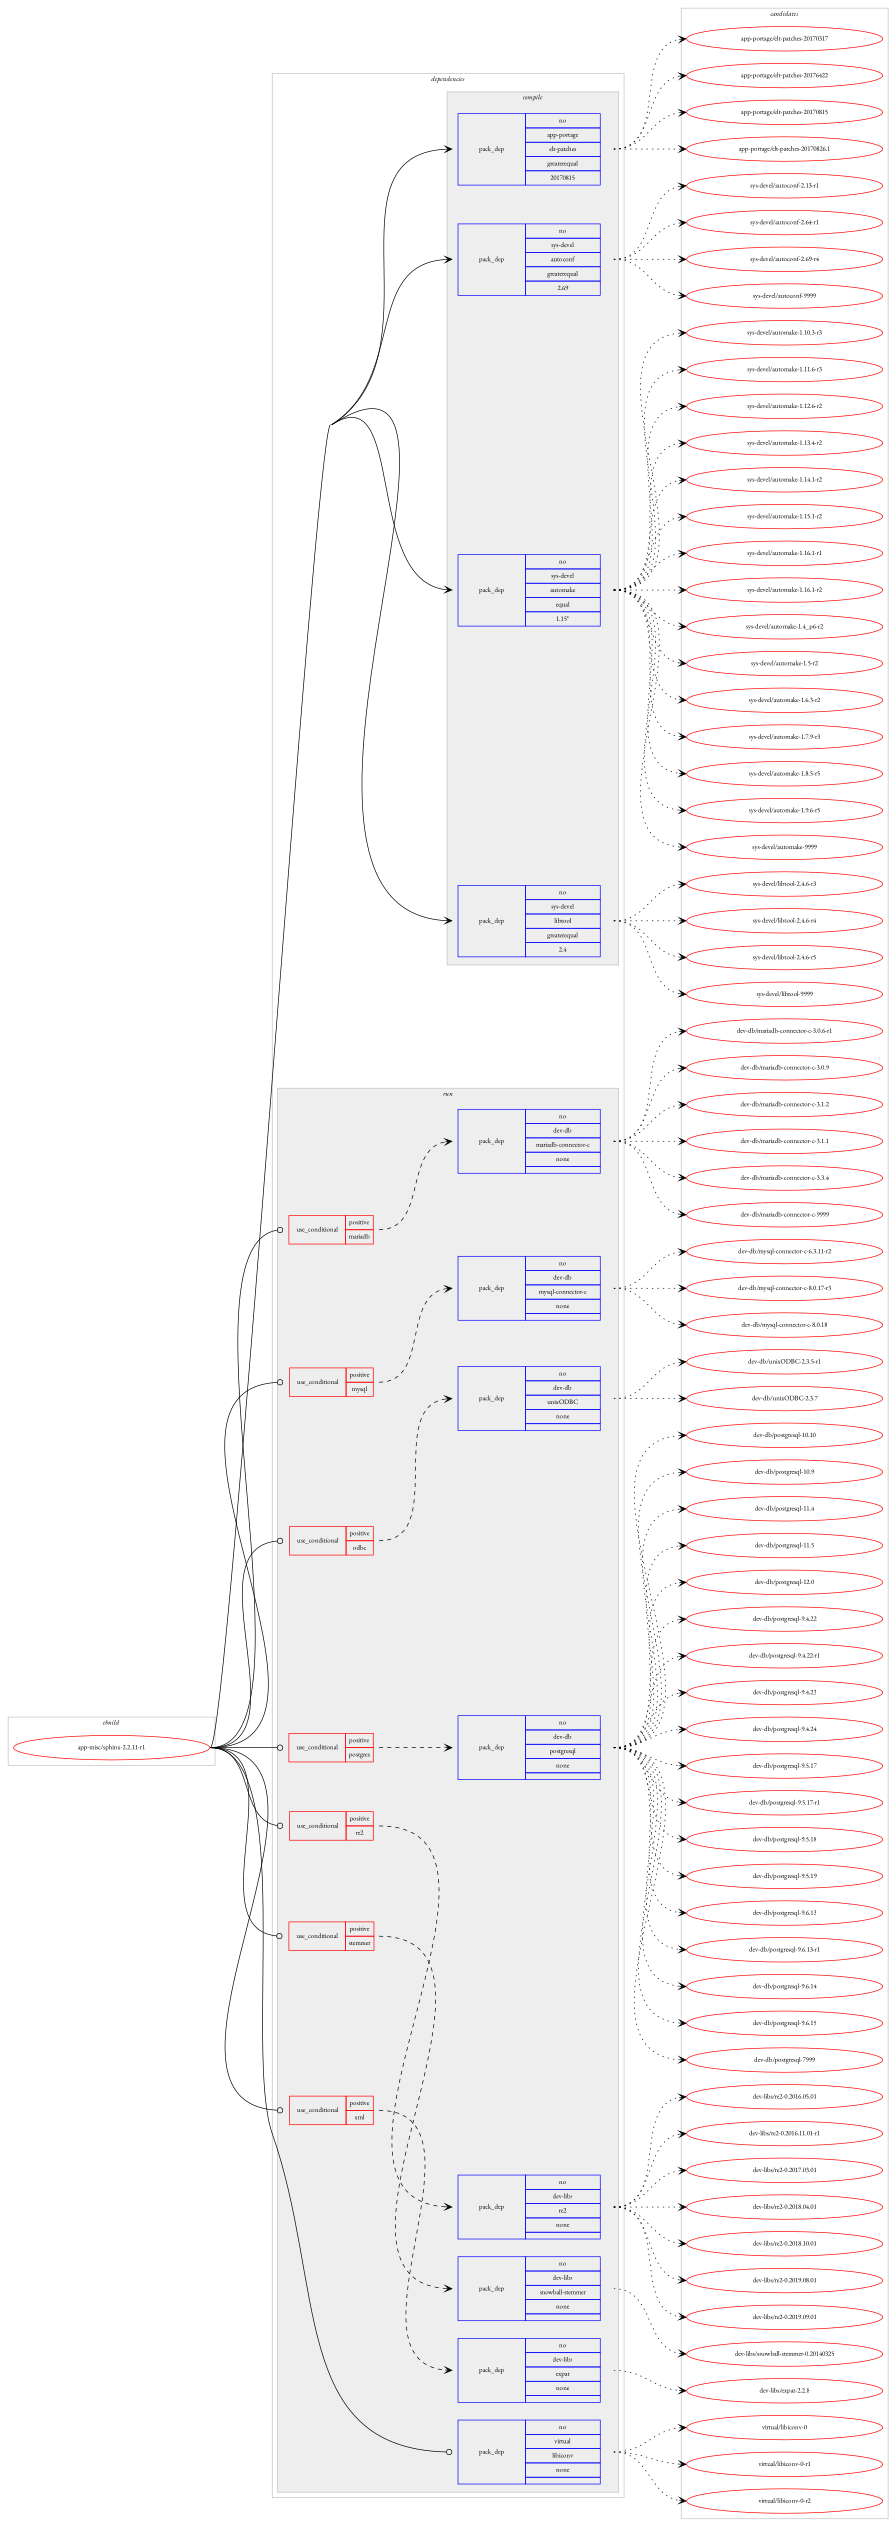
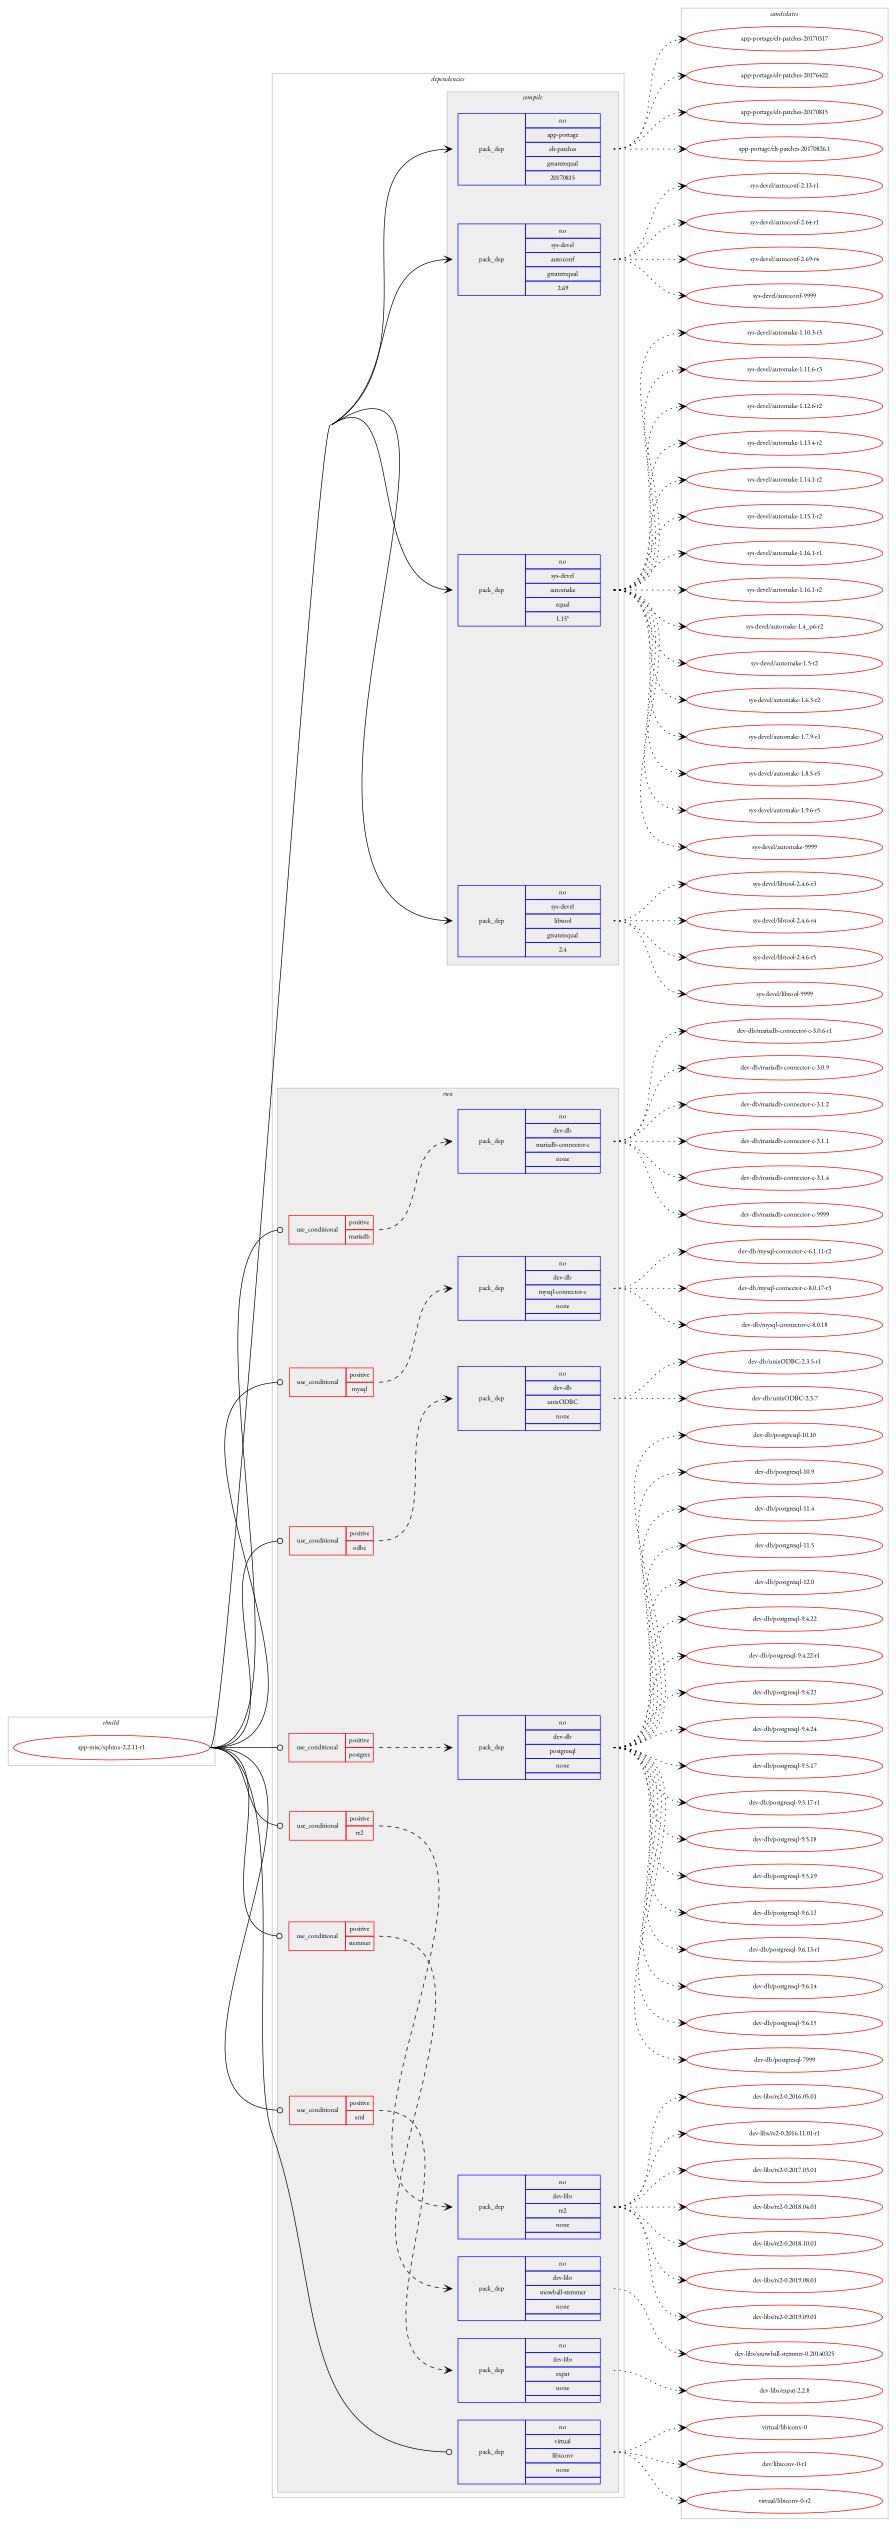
node "dev-db/mariadb-connector-c-3.3.4": label "dev-db/mariadb-connector-c-3.3.4" -> "dev-db/mariadb-connector-c-3.1.4"
node "dev-db/mysql-connector-c-6.3.11-r2": label "dev-db/mysql-connector-c-6.3.11-r2" -> "dev-db/mysql-connector-c-6.1.11-r2"
node "virtual/libiconv-0-r1": label "virtual/libiconv-0-r1" -> "dev/libiconv-0-r1"
